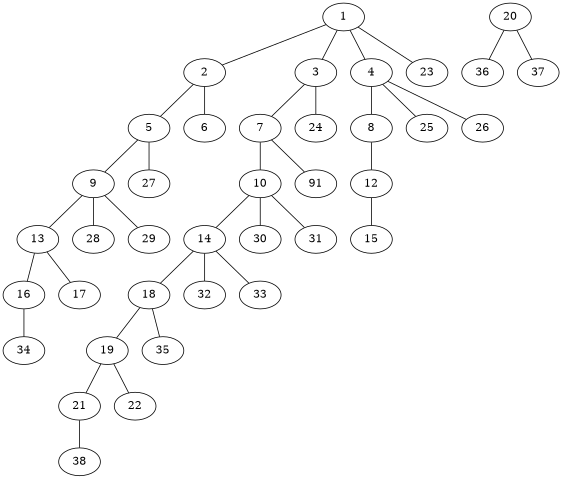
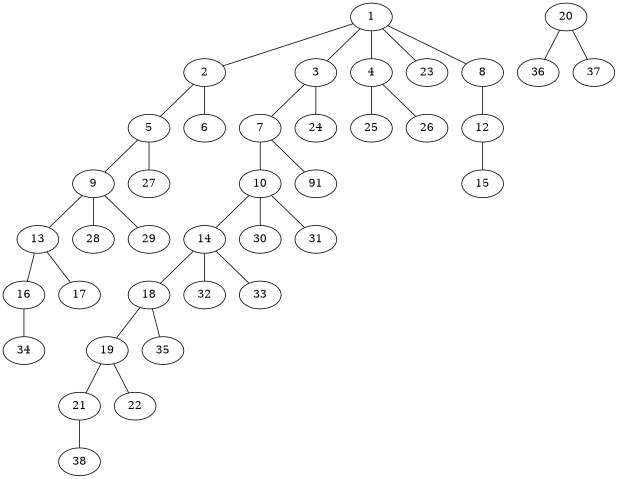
edge "4" -- "8": now "1" -- "8"
